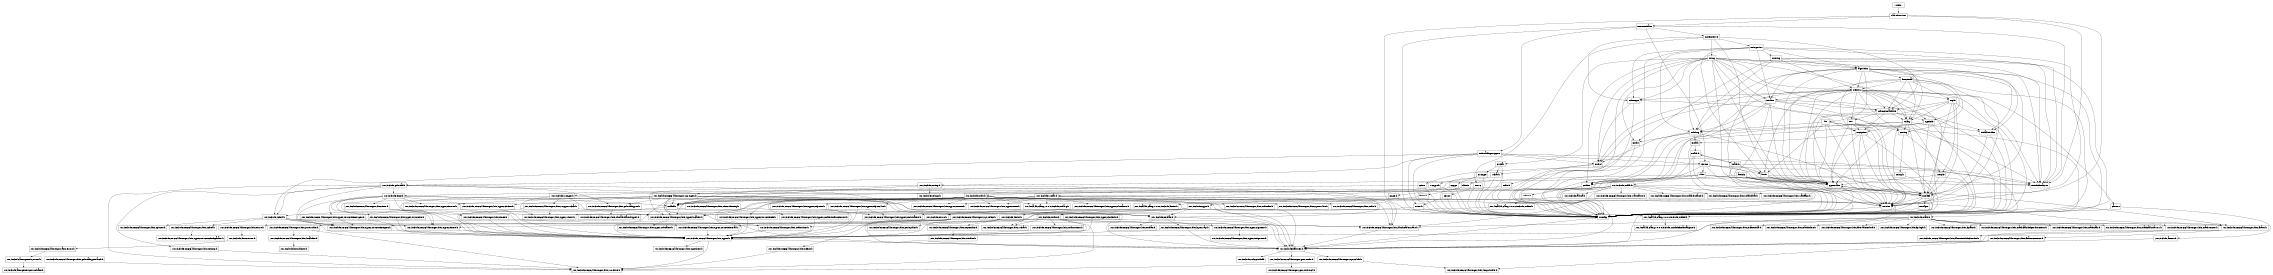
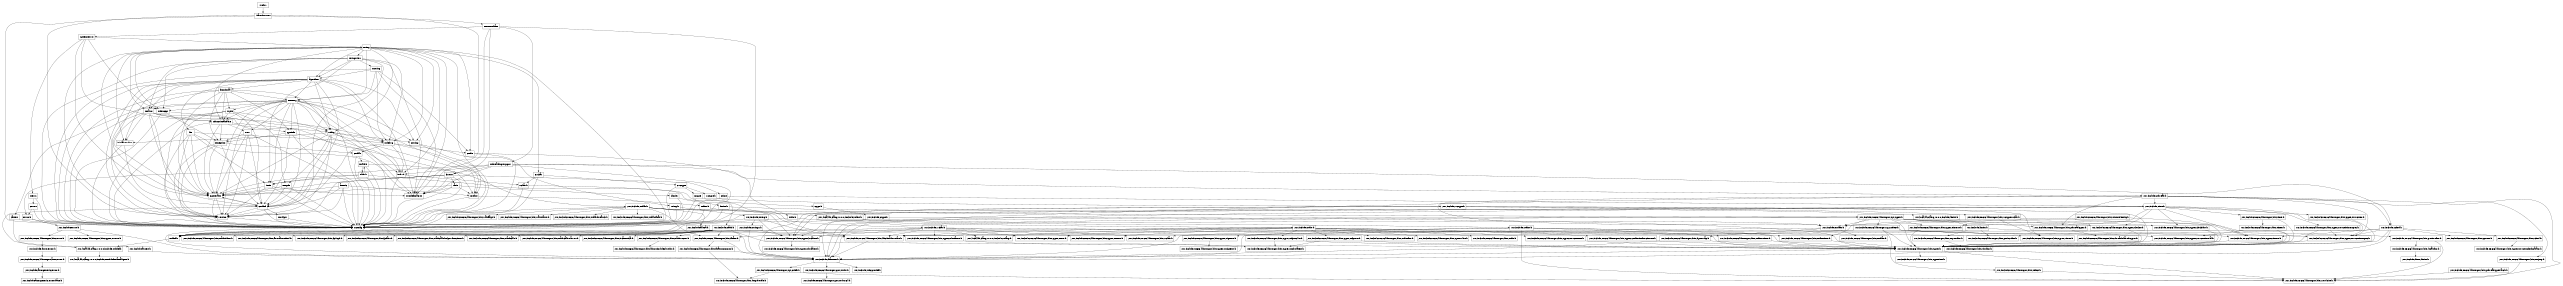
edge "system_error" -> "string_view": now "string" -> "string_view"
edge "stddef.h" -> "/usr/include/sched.h": reversed
edge "wctype.h" -> "__config": removed
edge "/usr/include/time.h" -> "/usr/include/x86_64-linux-gnu/bits/types/clockid_t.h": added
node "/usr/include/x86_64-linux-gnu/bits/types/error_t.h": added
